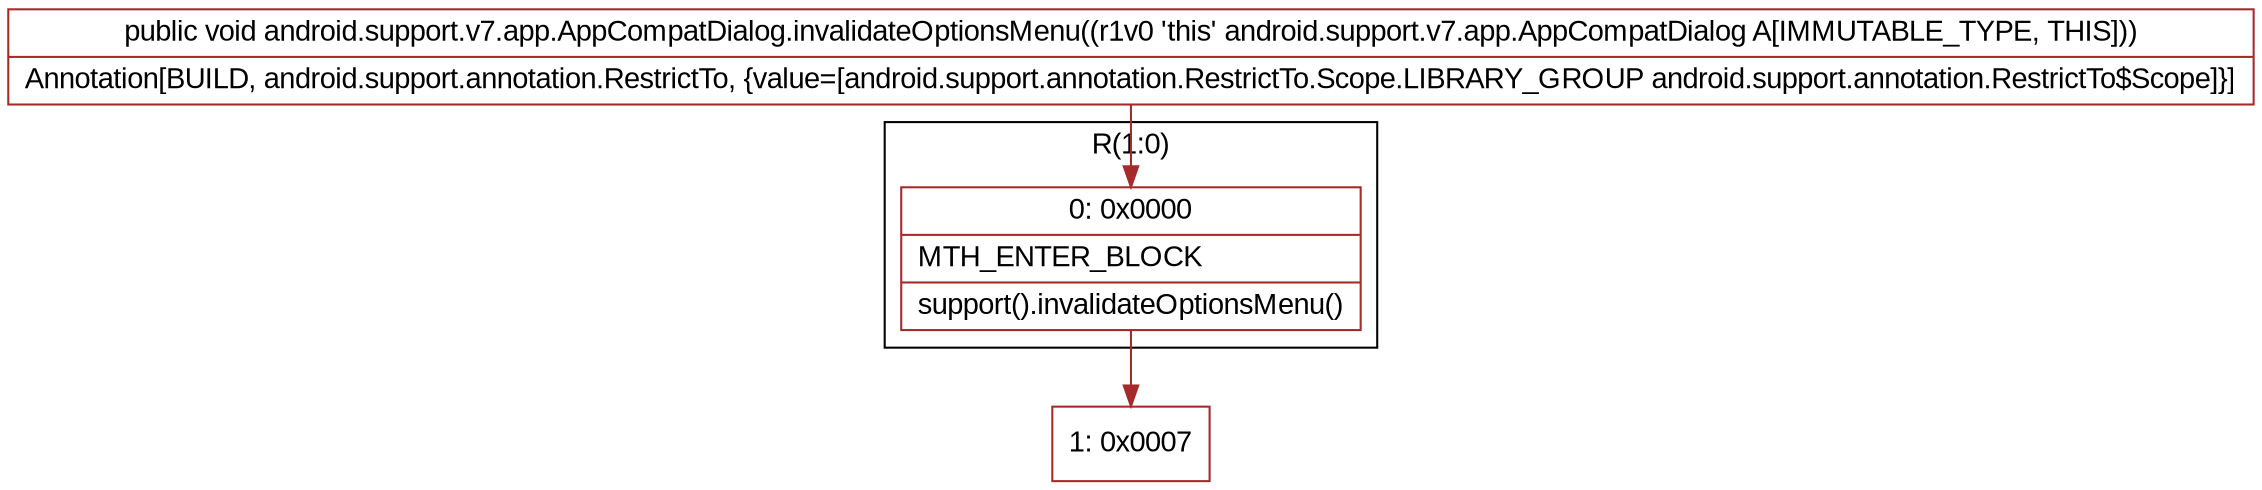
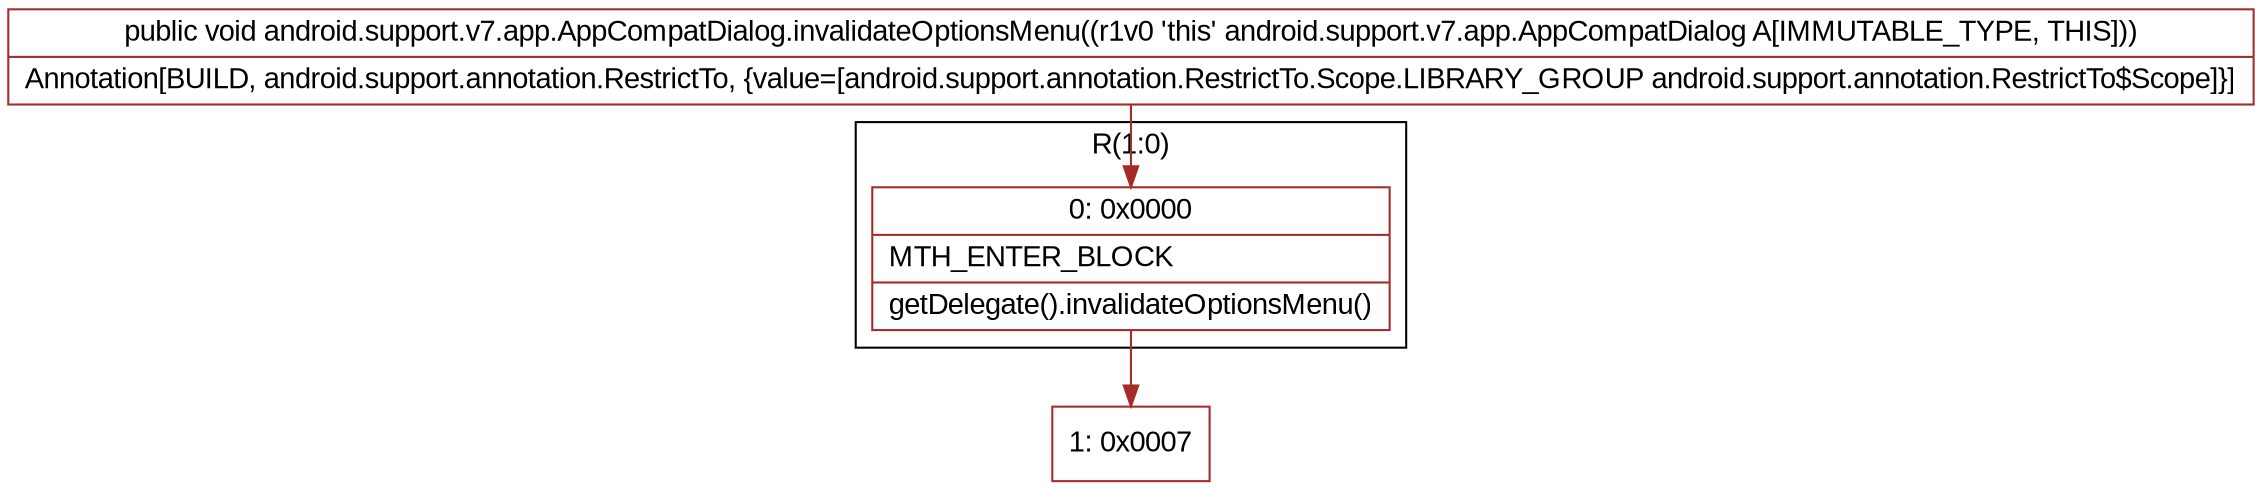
node "0: 0x0000": text "support().invalidateOptionsMenu()" -> "getDelegate().invalidateOptionsMenu()"
